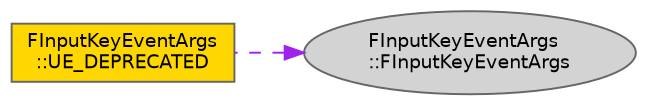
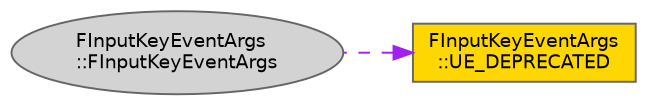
edge "FInputKeyEventArgs ::UE_DEPRECATED" -> "FInputKeyEventArgs ::FInputKeyEventArgs": reversed
